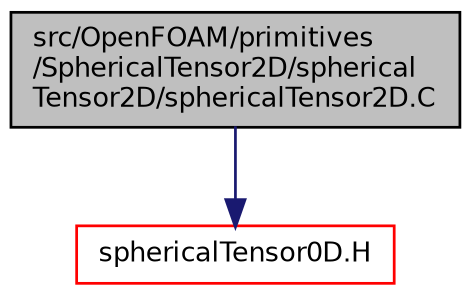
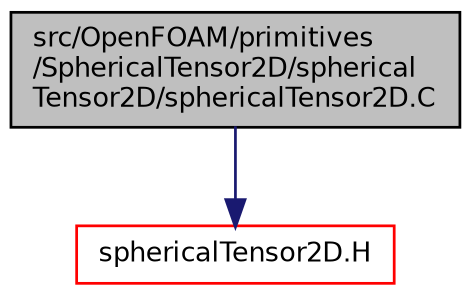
node "sphericalTensor0D.H": label "sphericalTensor0D.H" -> "sphericalTensor2D.H"
